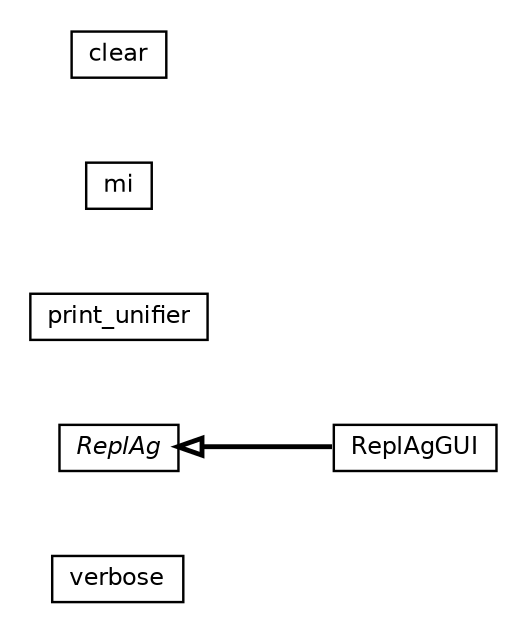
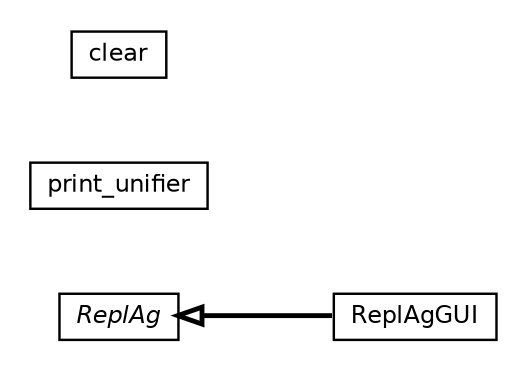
node "mi": removed
node "verbose": removed
